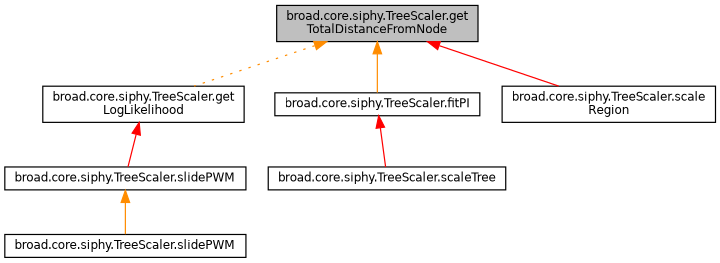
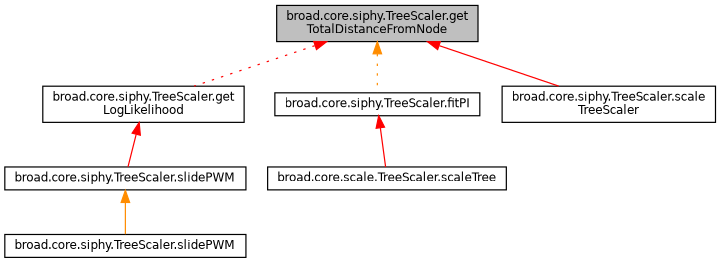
edge "broad.core.siphy.TreeScaler.get LogLikelihood" -> "broad.core.siphy.TreeScaler.get TotalDistanceFromNode": color darkorange -> red
edge "broad.core.siphy.TreeScaler.fitPI" -> "broad.core.siphy.TreeScaler.get TotalDistanceFromNode": style solid -> dotted
node "broad.core.siphy.TreeScaler.scale Region": label "broad.core.siphy.TreeScaler.scale Region" -> "broad.core.siphy.TreeScaler.scale TreeScaler"
node "broad.core.siphy.TreeScaler.scaleTree": label "broad.core.siphy.TreeScaler.scaleTree" -> "broad.core.scale.TreeScaler.scaleTree"
